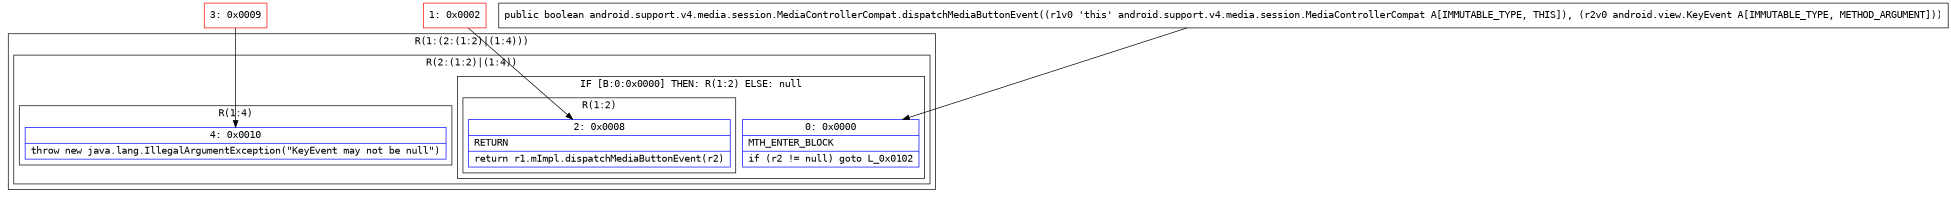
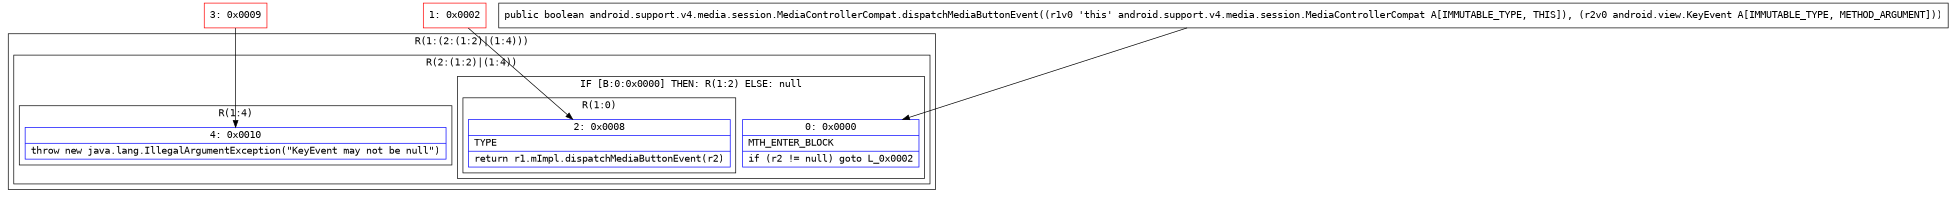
cluster "R(1:2)": label "R(1:2)" -> "R(1:0)"
node "2: 0x0008": text "RETURN" -> "TYPE"
node "0: 0x0000": text "if (r2 != null) goto L_0x0102" -> "if (r2 != null) goto L_0x0002"
